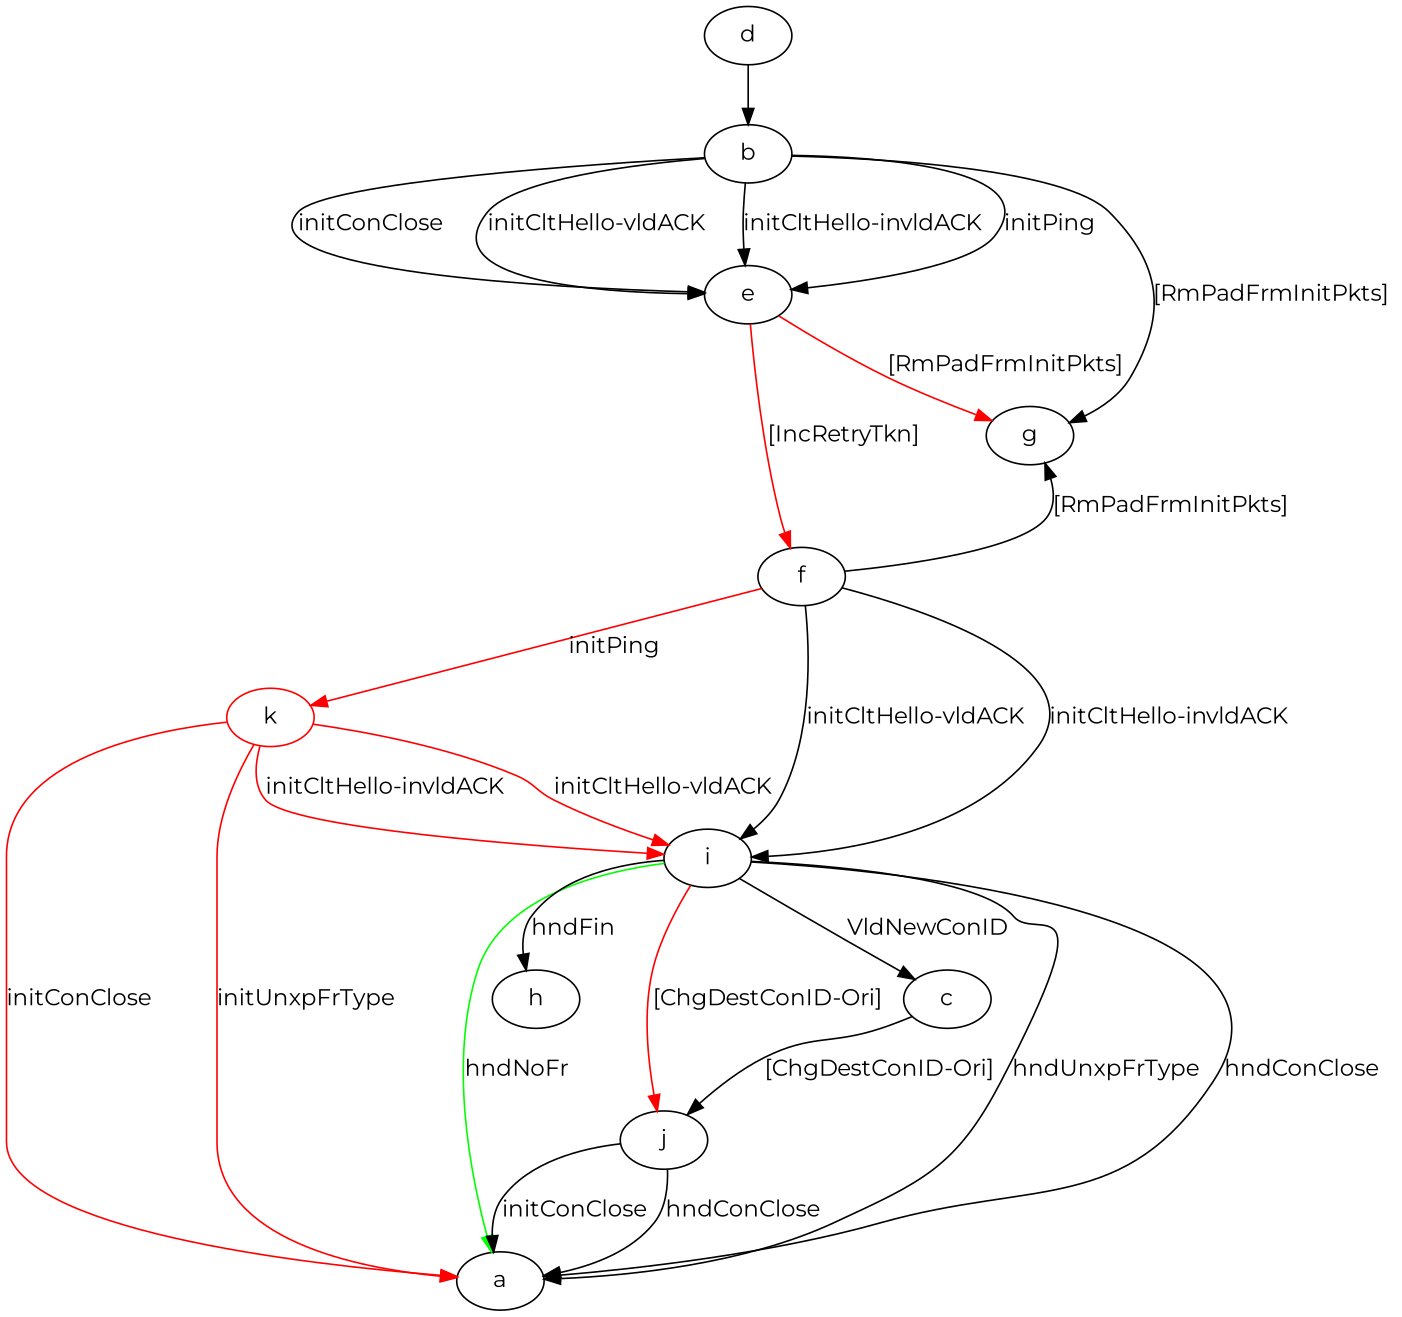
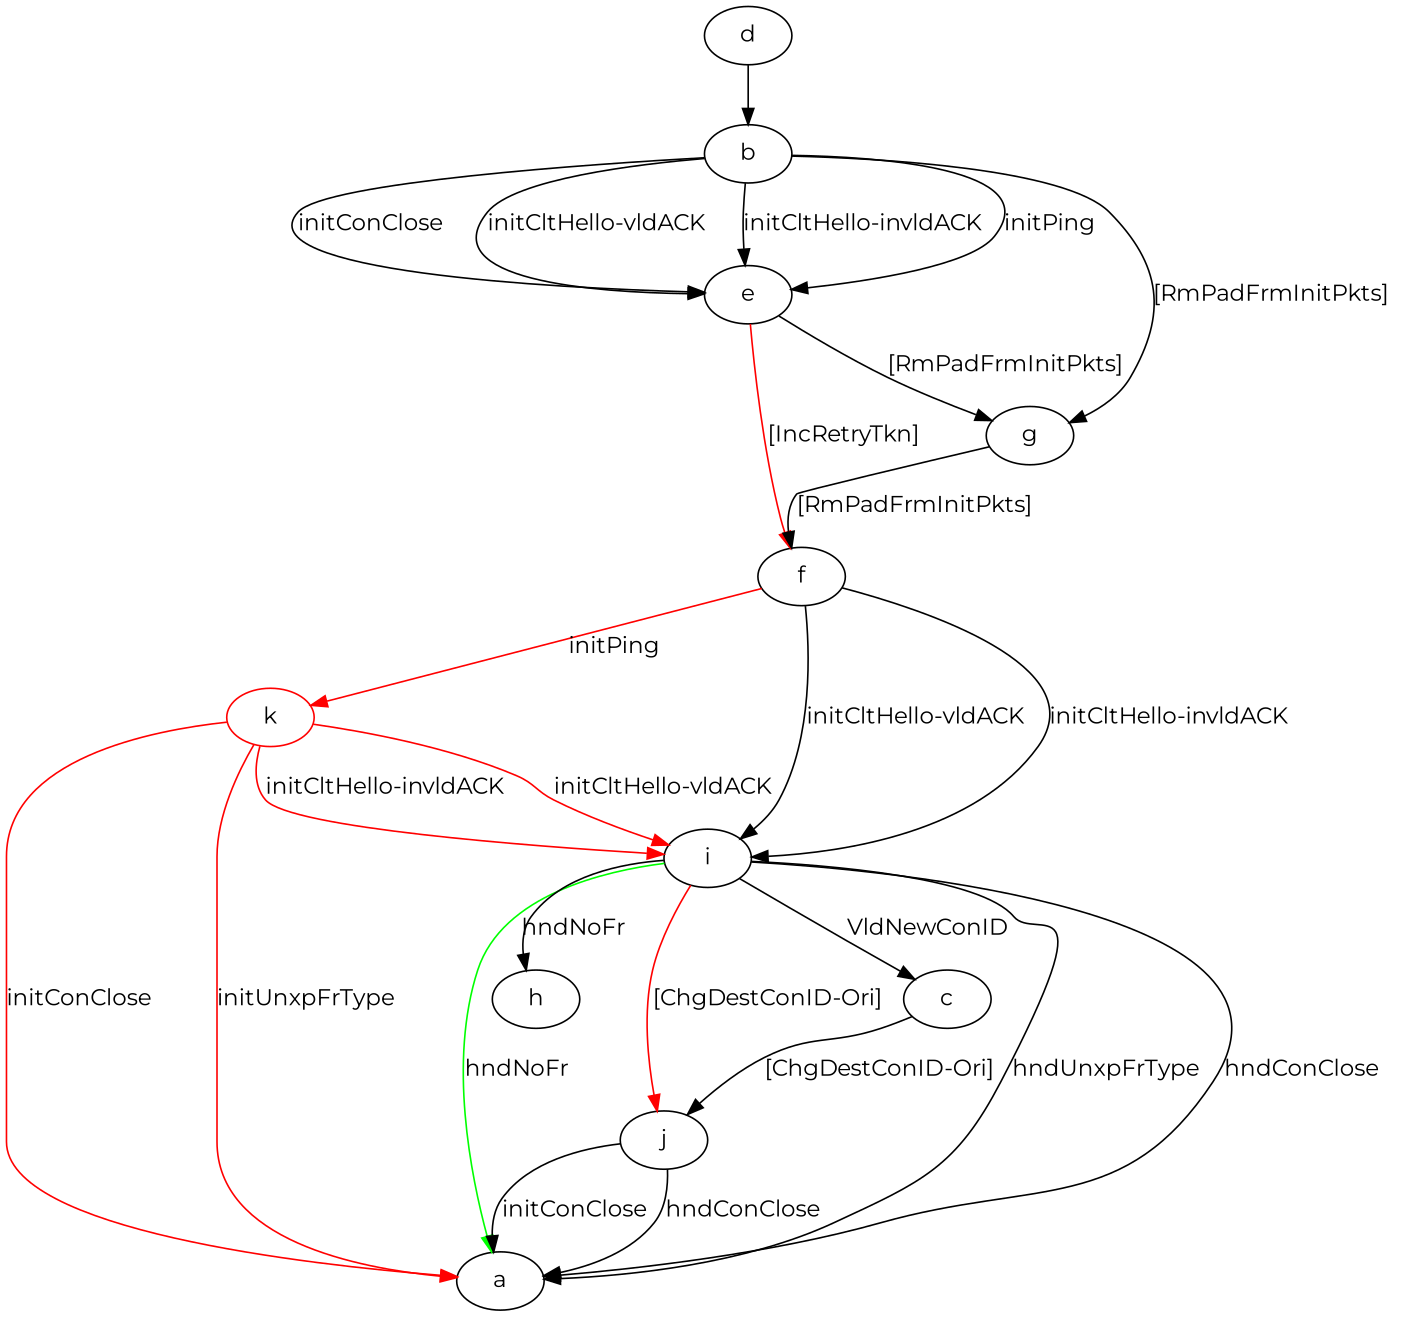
edge "e" -> "g": color red -> black
edge "f" -> "g": reversed
edge "i" -> "h": label "hndFin " -> "hndNoFr "
